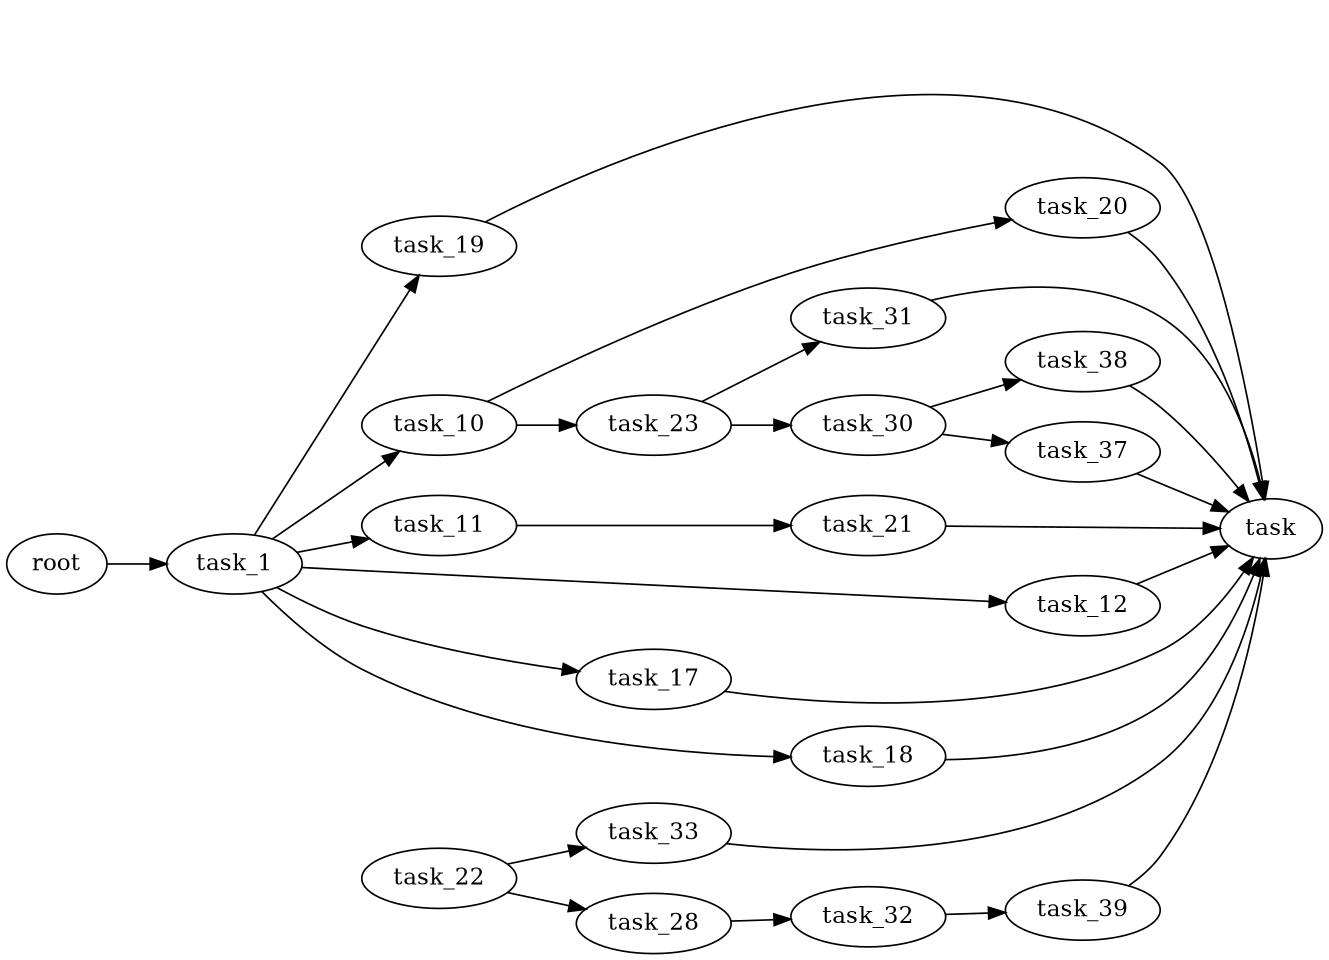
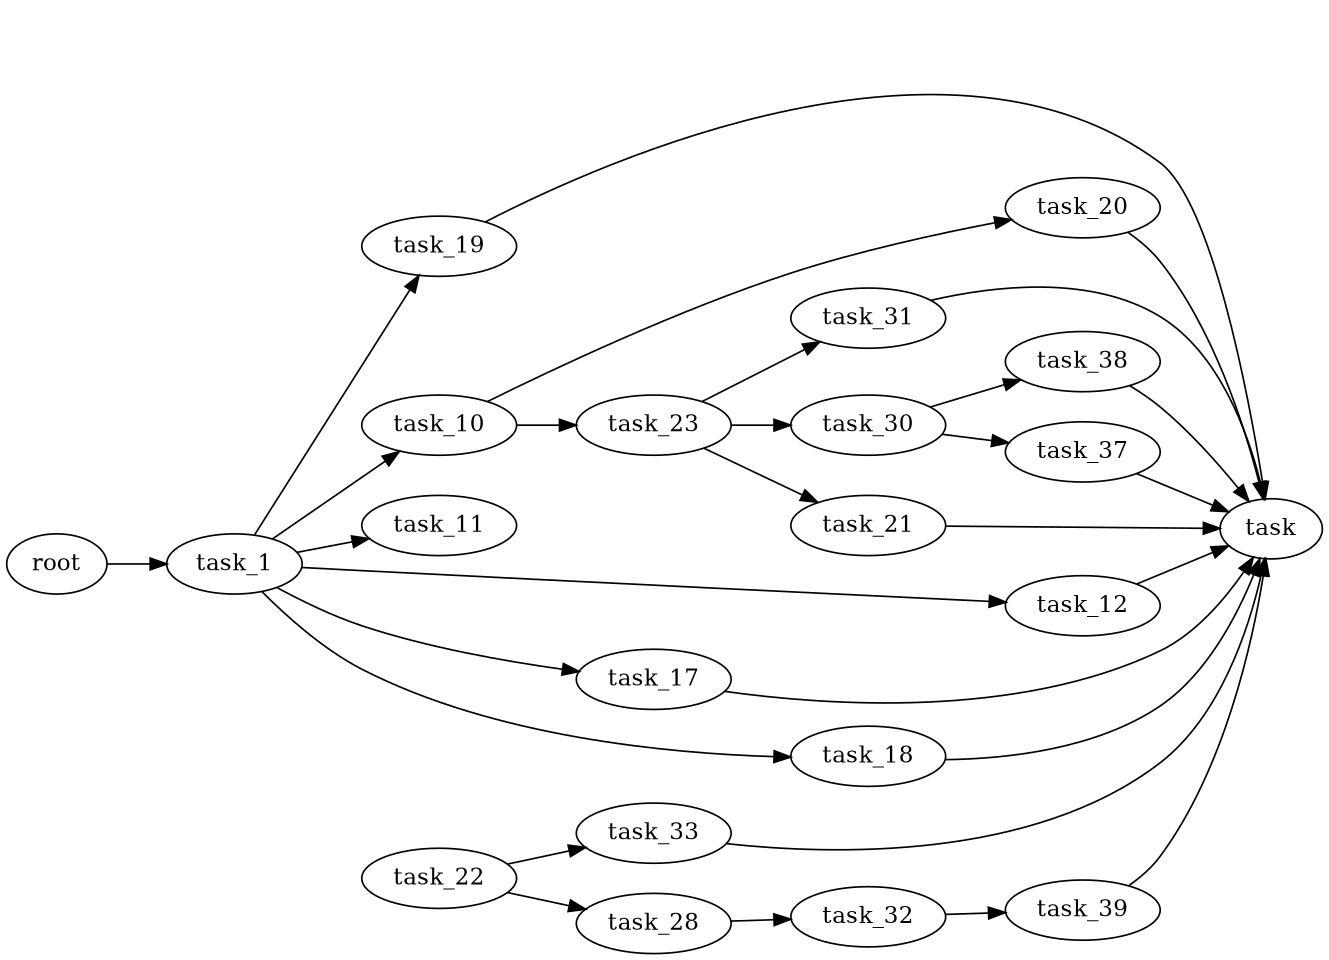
edge "task_11" -> "task_21": now "task_23" -> "task_21"
